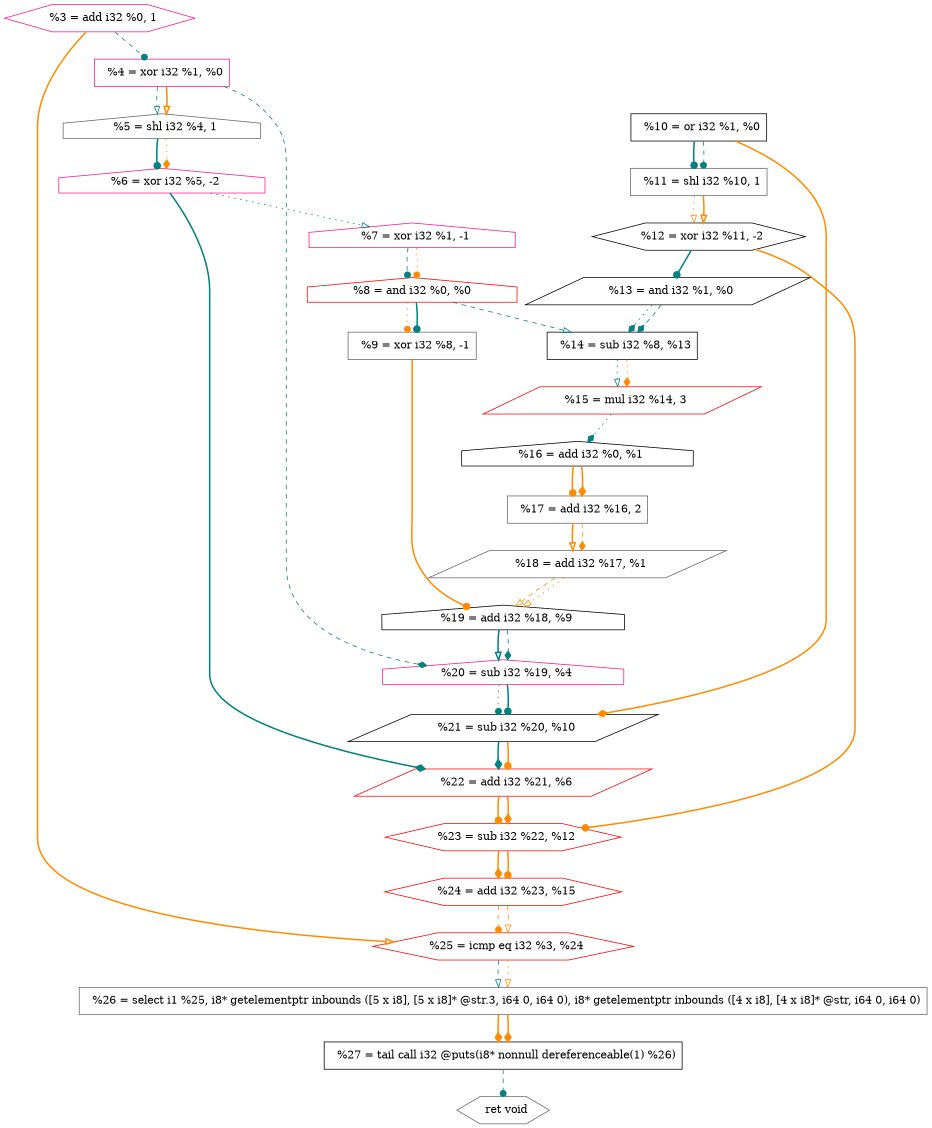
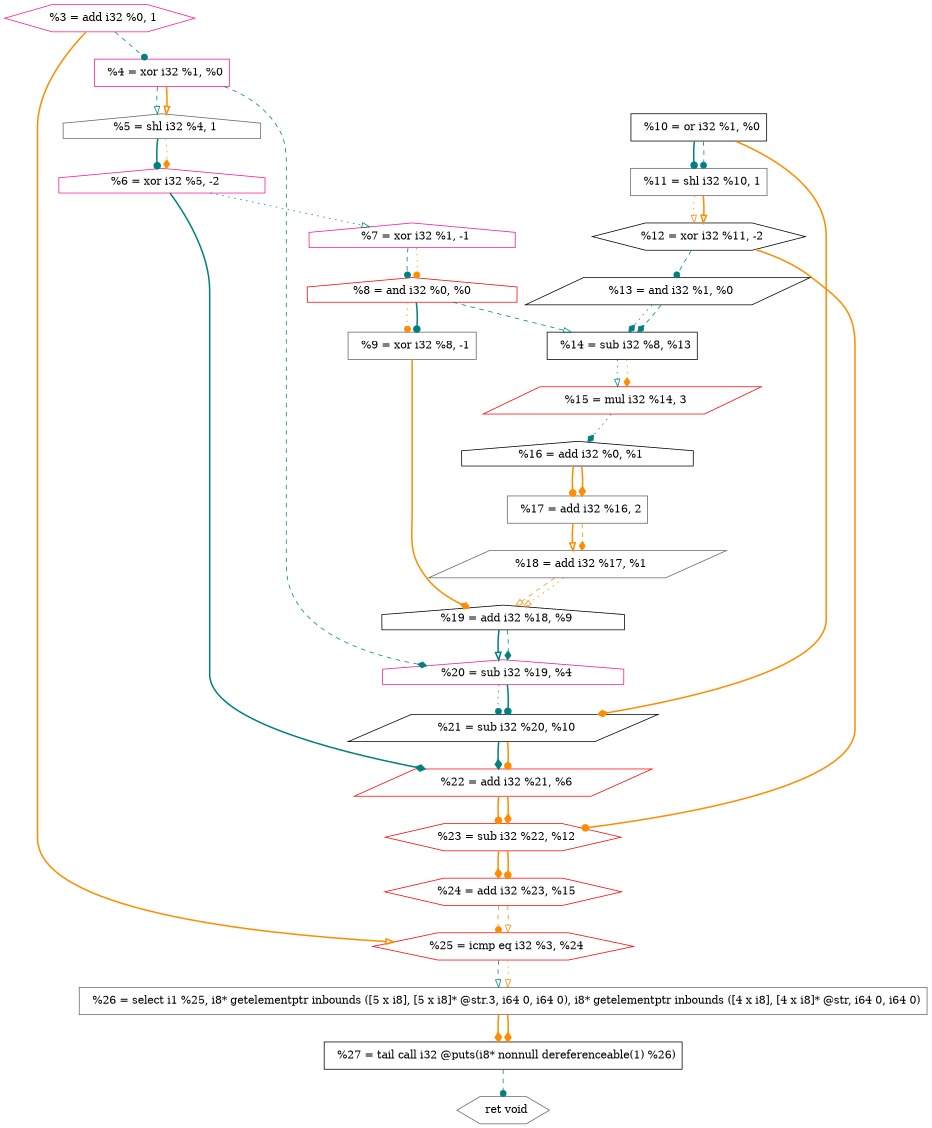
edge "%12 = xor i32 %11, -2" -> "%13 = and i32 %1, %0": style bold -> dashed
edge "%9 = xor i32 %8, -1" -> "%19 = add i32 %18, %9": arrowhead dot -> diamond
